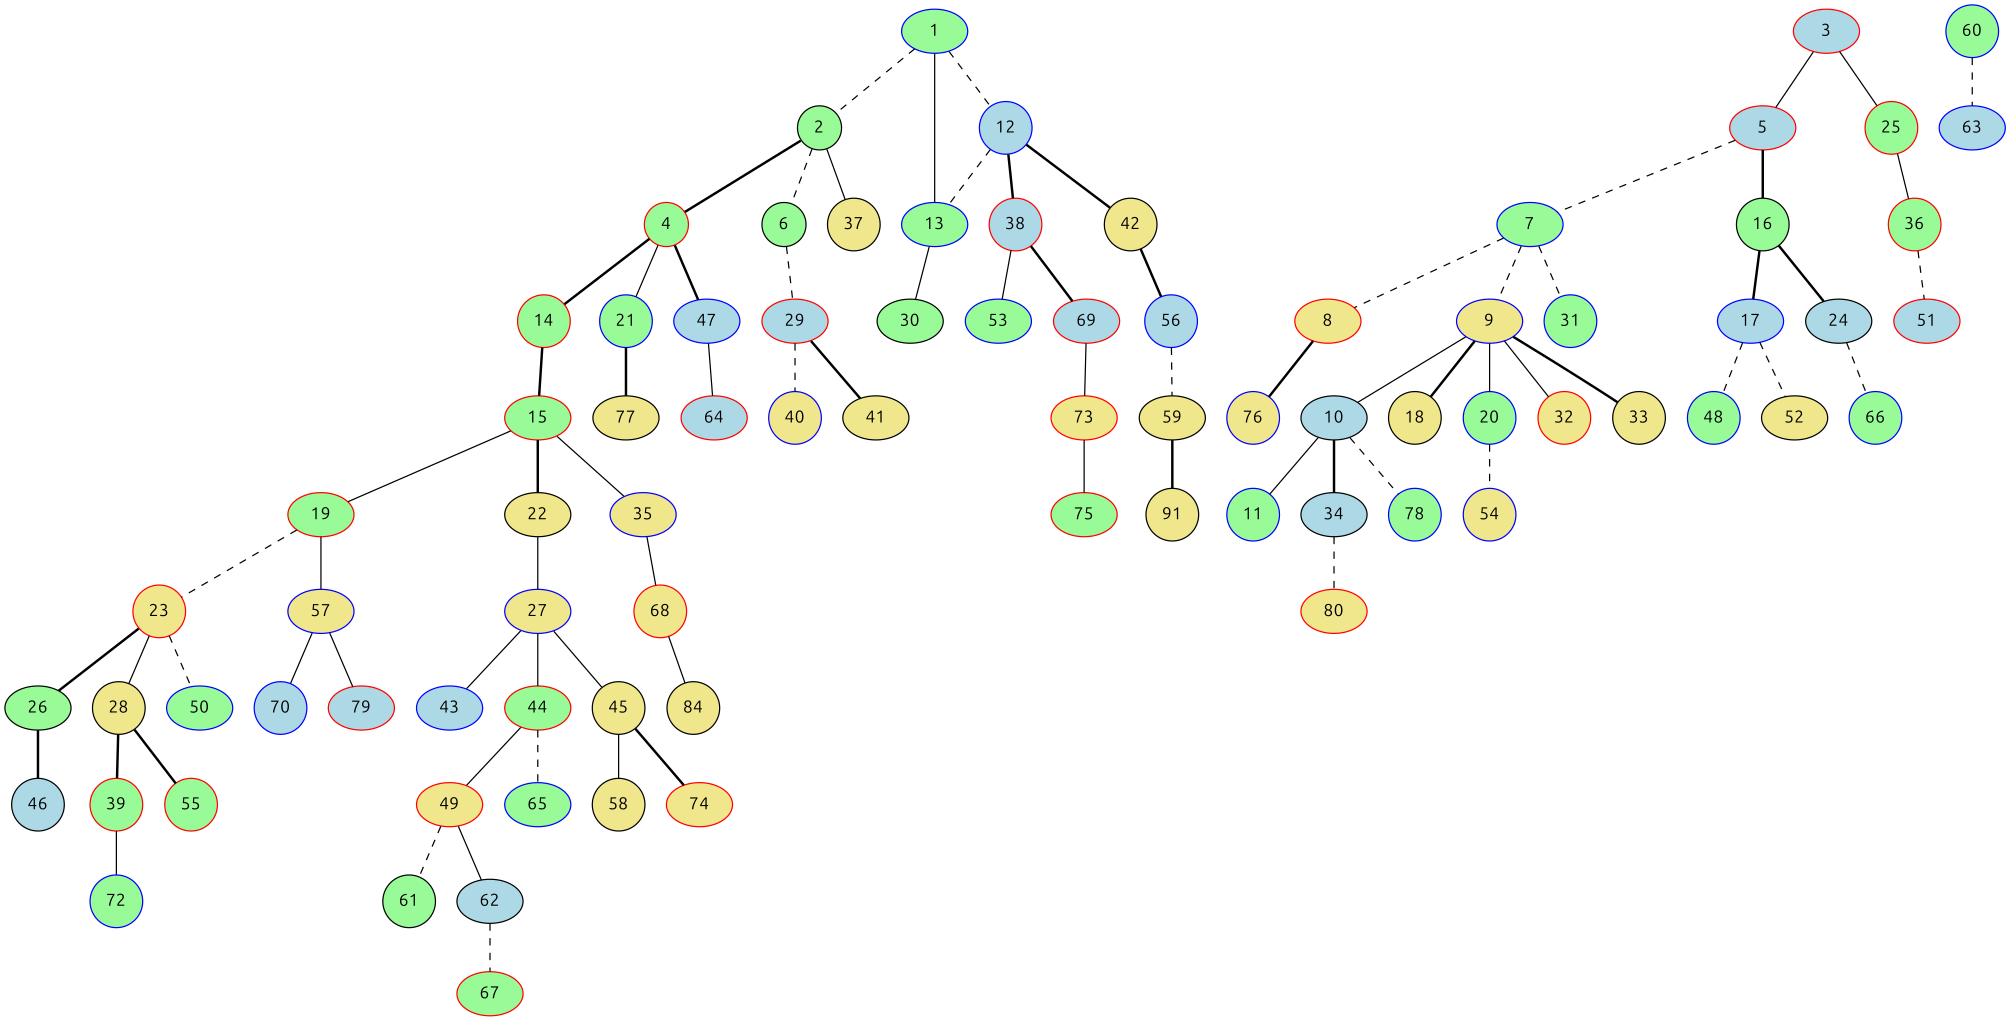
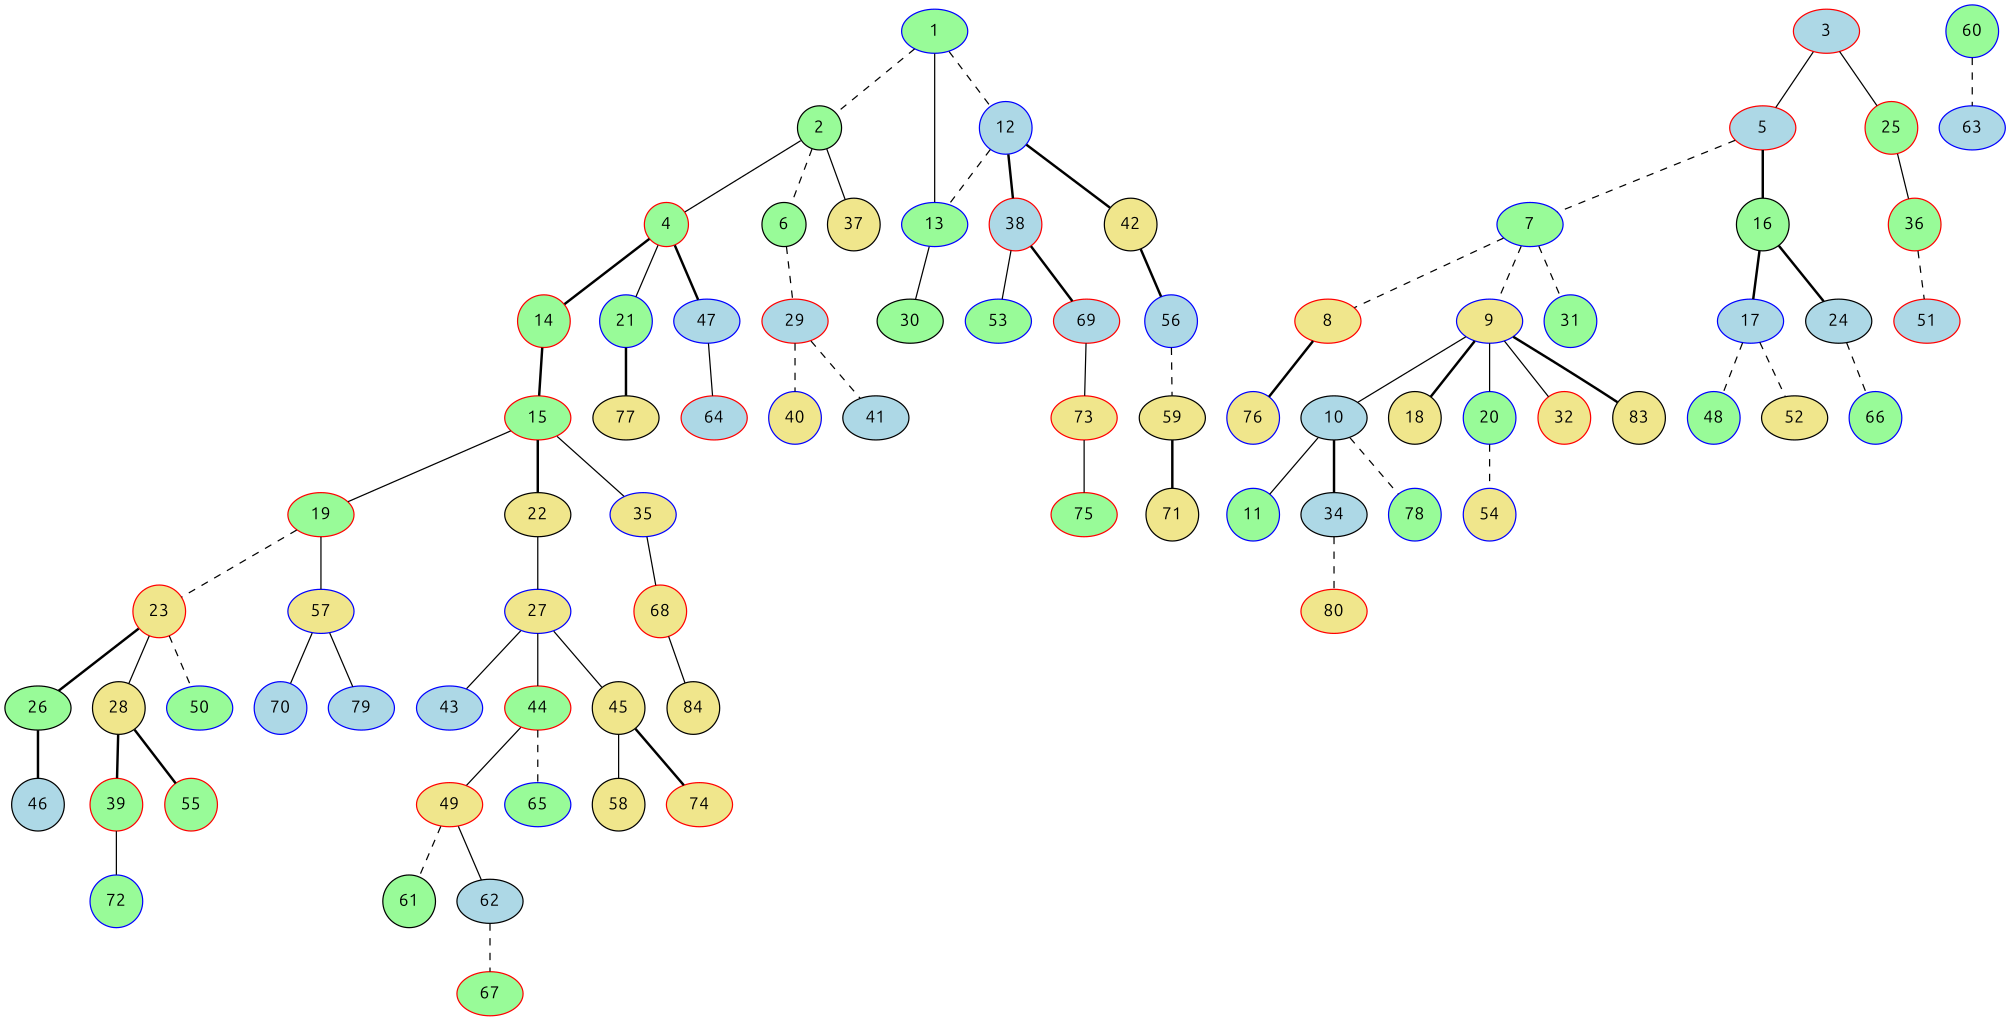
edge "2" -- "4": style bold -> solid
edge "29" -- "41": style bold -> dashed
node "41": fillcolor khaki -> lightblue
node "33": label "33" -> "83"
node "91": label "91" -> "71"
node "79": color red -> blue
